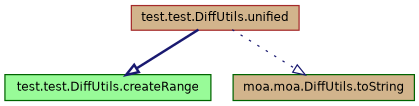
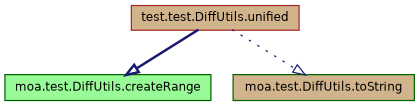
node "test.test.DiffUtils.createRange": label "test.test.DiffUtils.createRange" -> "moa.test.DiffUtils.createRange"
node "moa.moa.DiffUtils.toString": label "moa.moa.DiffUtils.toString" -> "moa.test.DiffUtils.toString"
